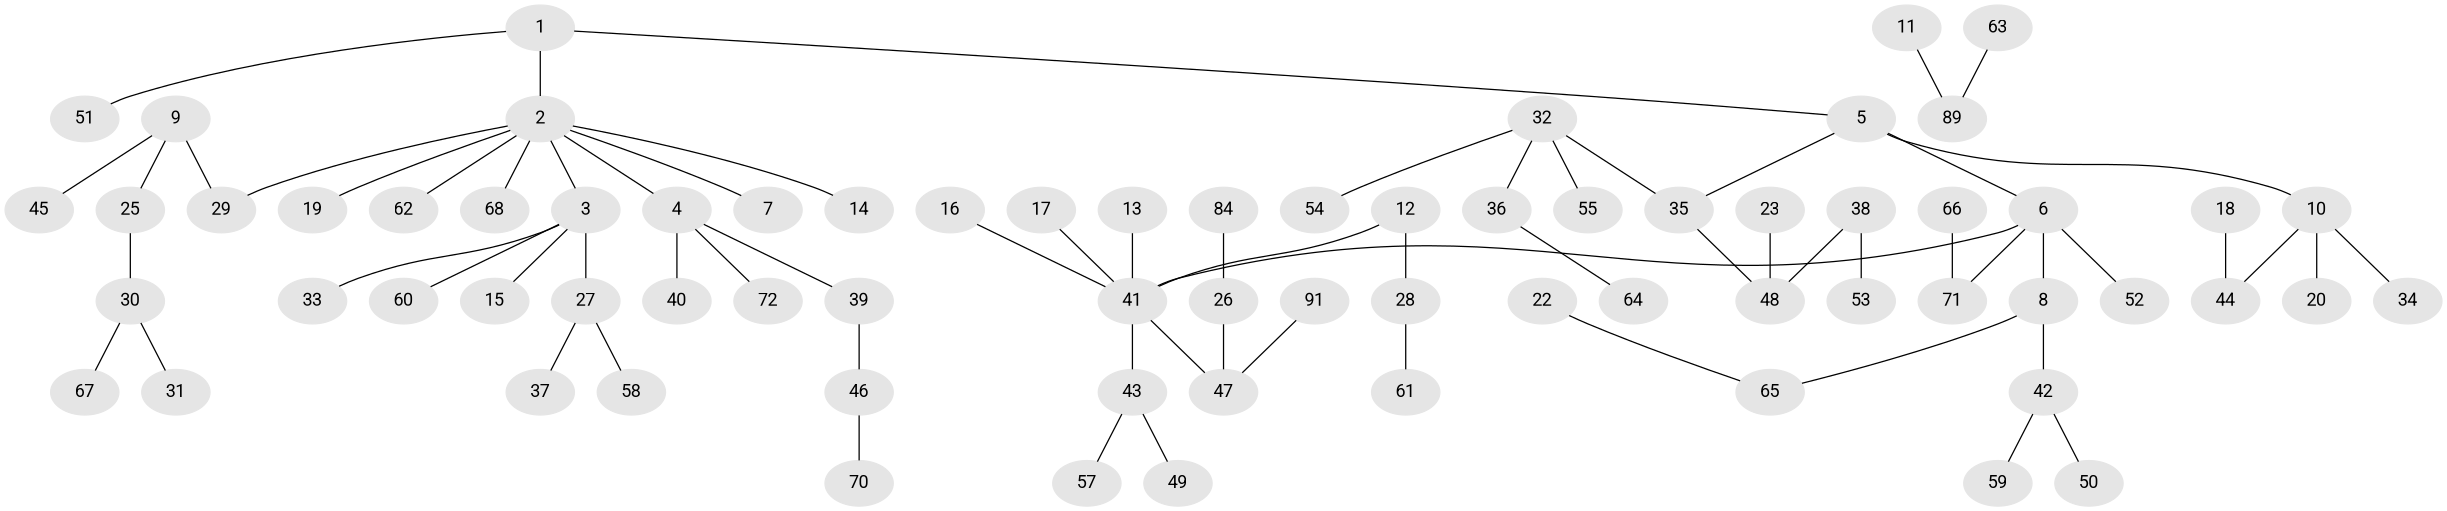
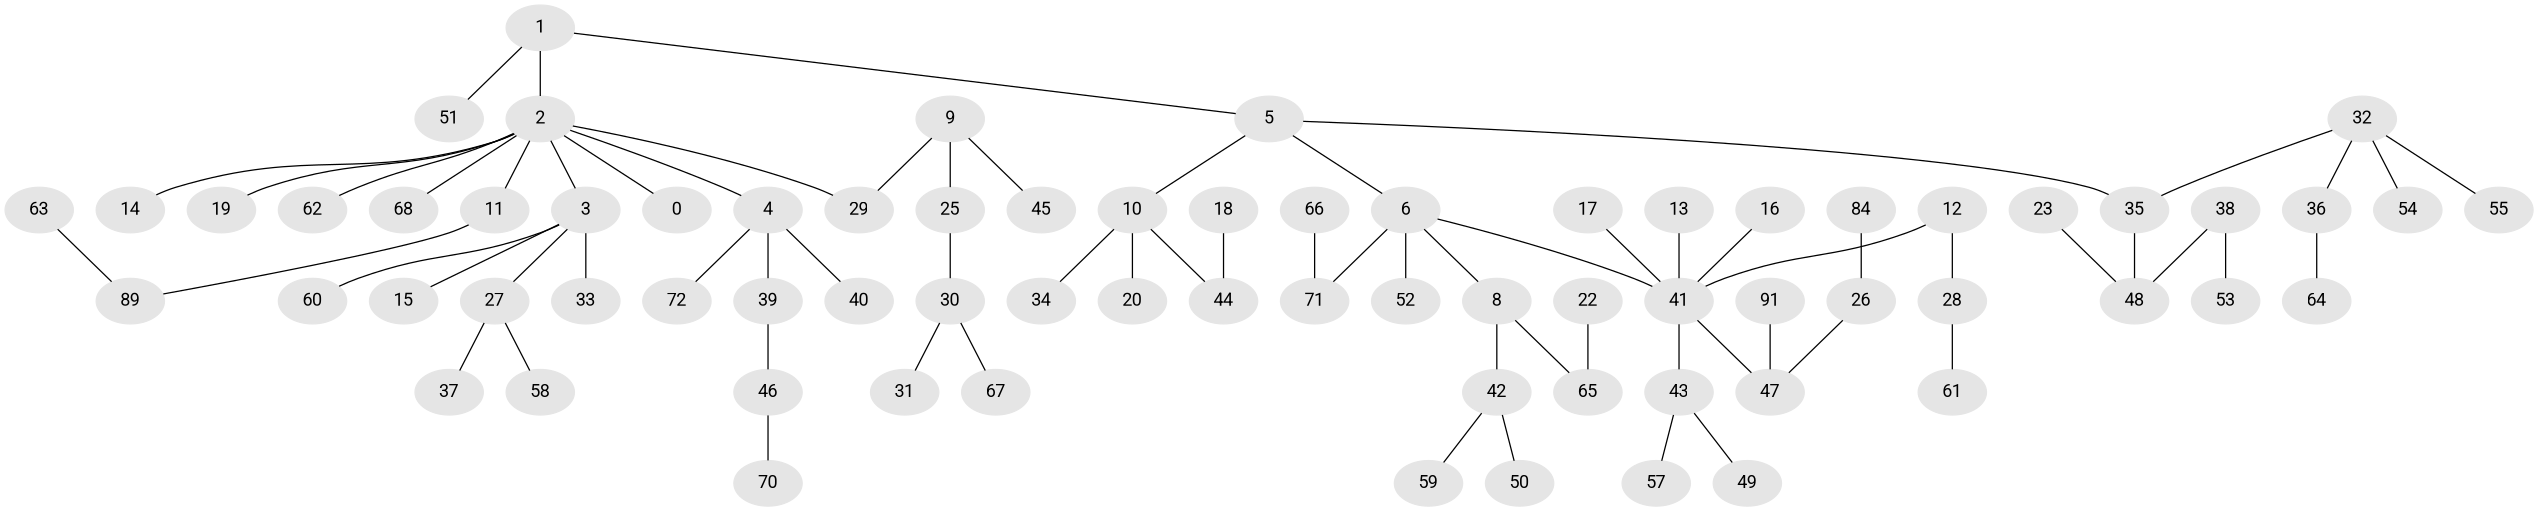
edge "2" -- "11": added
node "7": label "7" -> "0"
